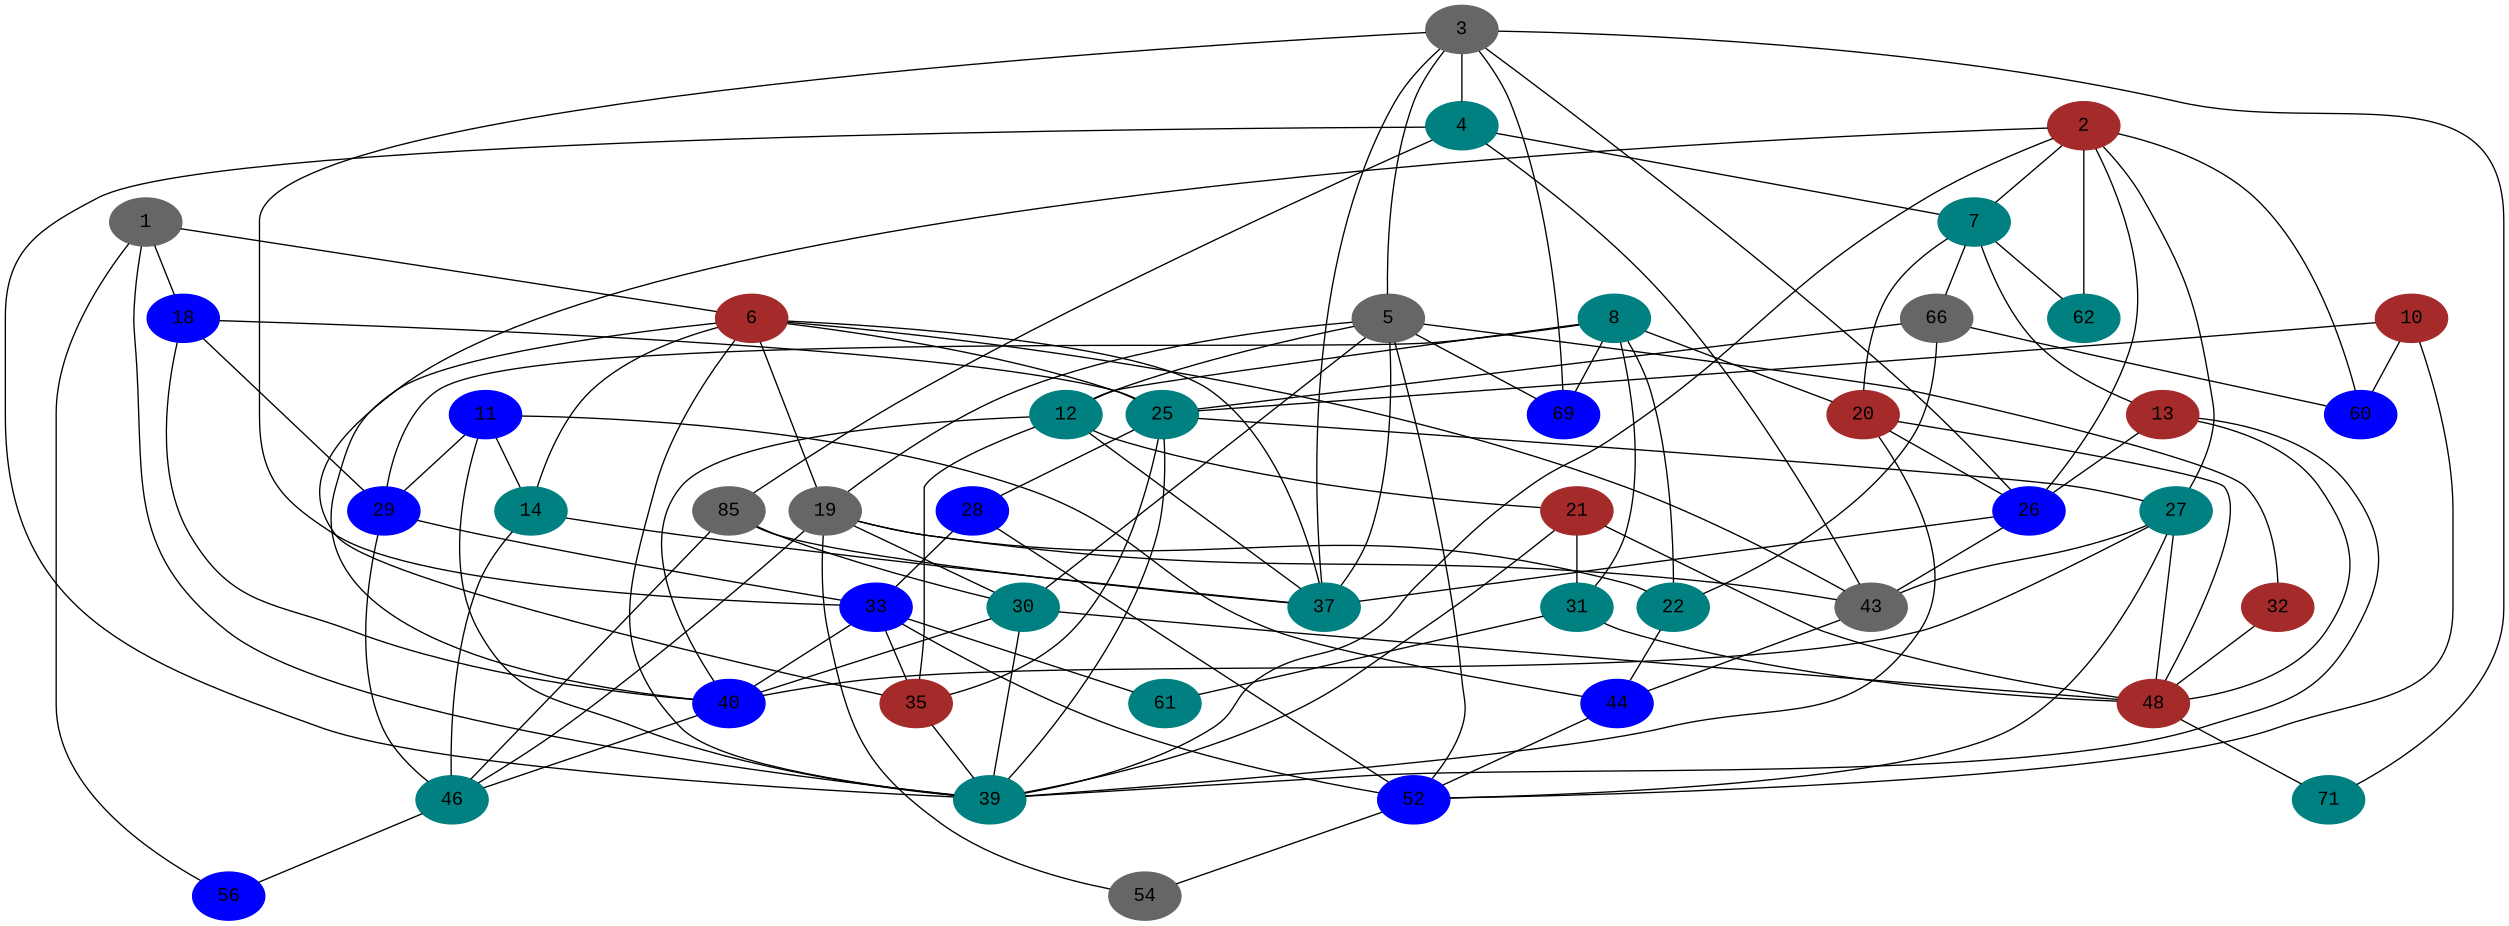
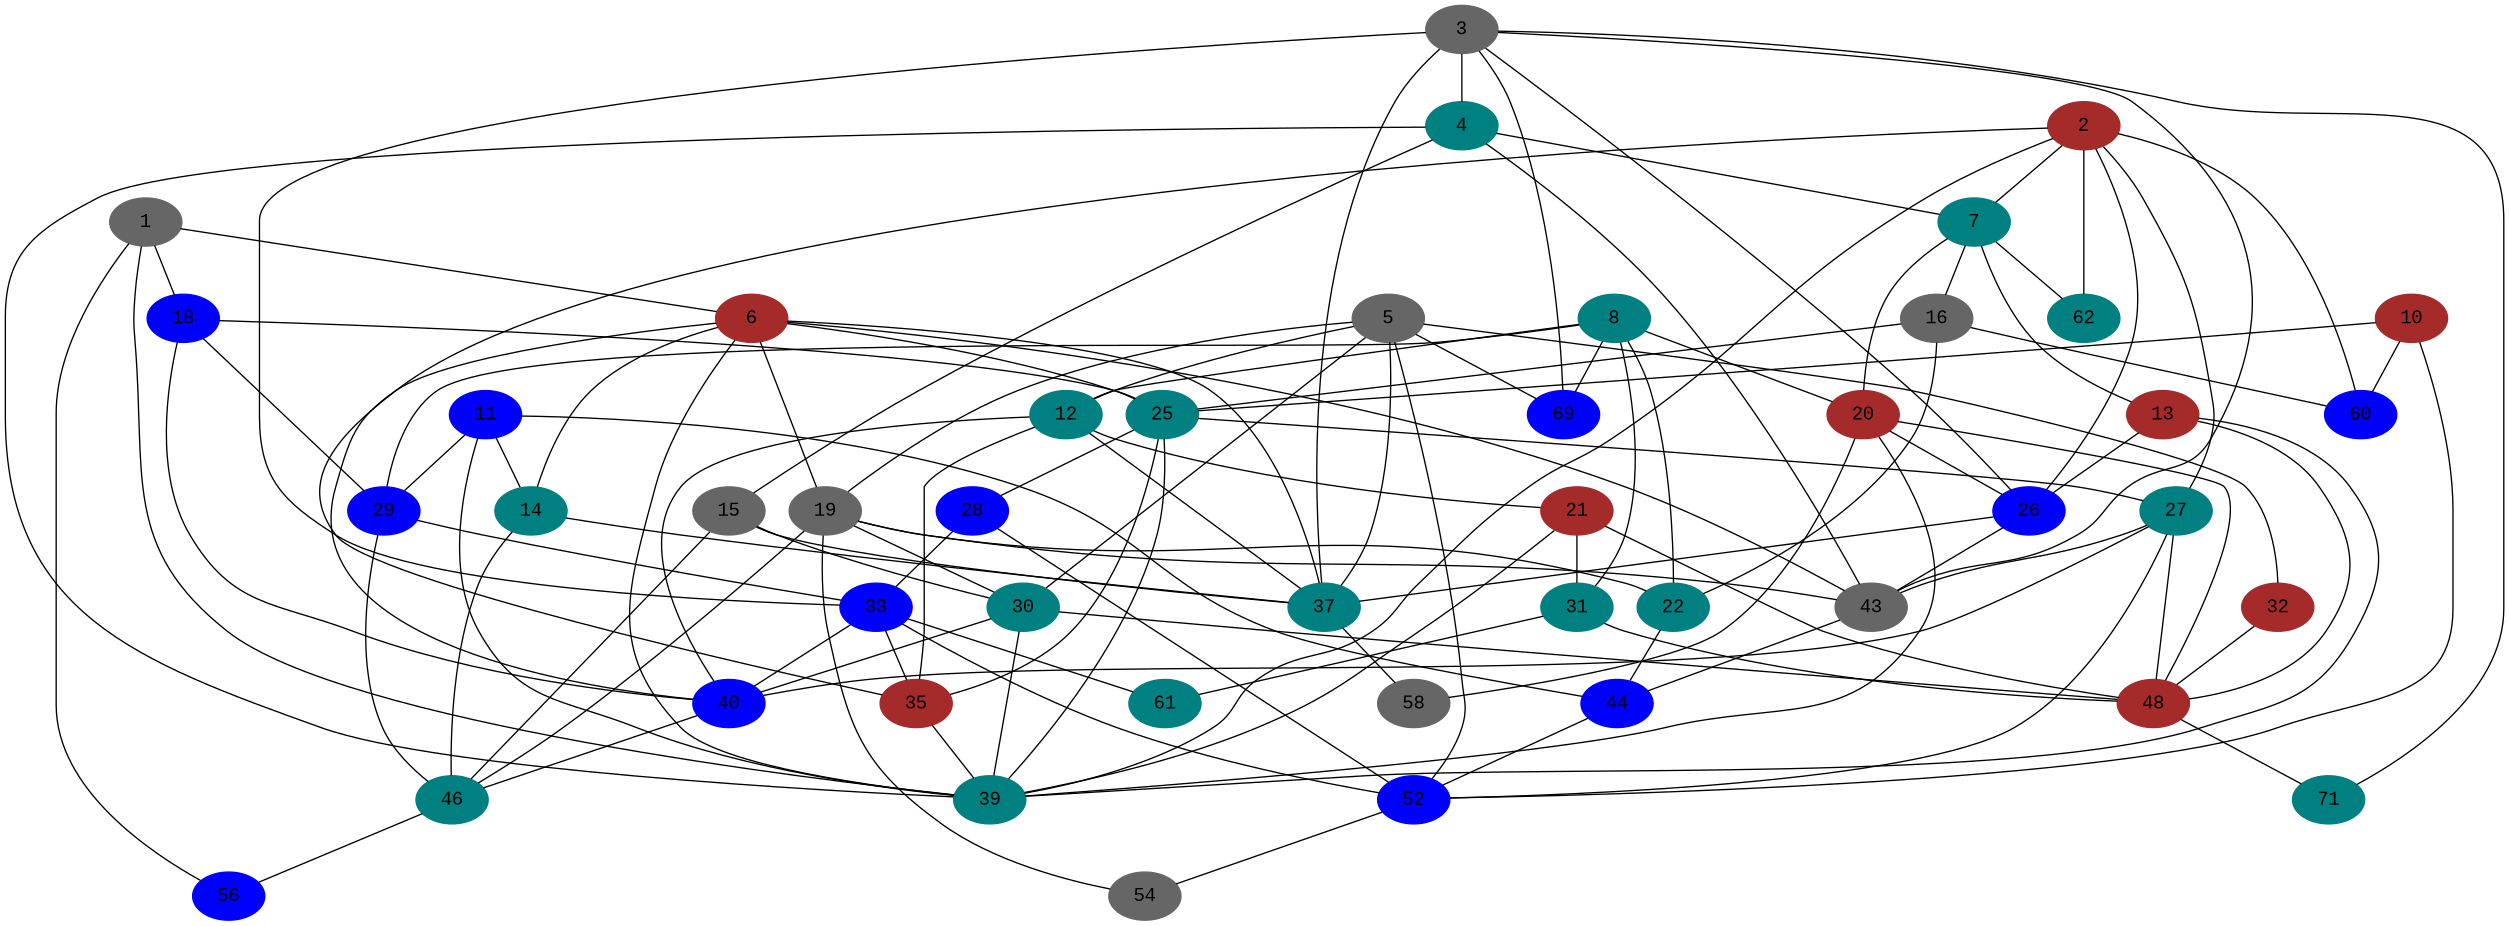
edge "3" -- "5": now "3" -- "43"
node "66": label "66" -> "16"
node "85": label "85" -> "15"
node "58": added
